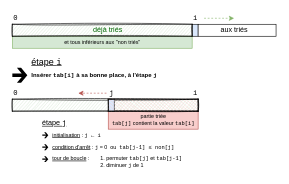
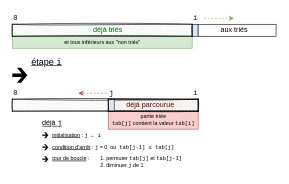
node "Insérer tab[i] à sa bonne place, à l'étape j": removed
node "déjà parcourue": added
node "étape j": label "étape j" -> "déjà j"
node "condition d'arrêt : j = 0 ou tab[j-1] ≤ non[j]": label "condition d'arrêt : j = 0 ou tab[j-1] ≤ non[j]" -> "condition d'arrêt : j = 0 ou tab[j-1] ≤ tab[j]"
